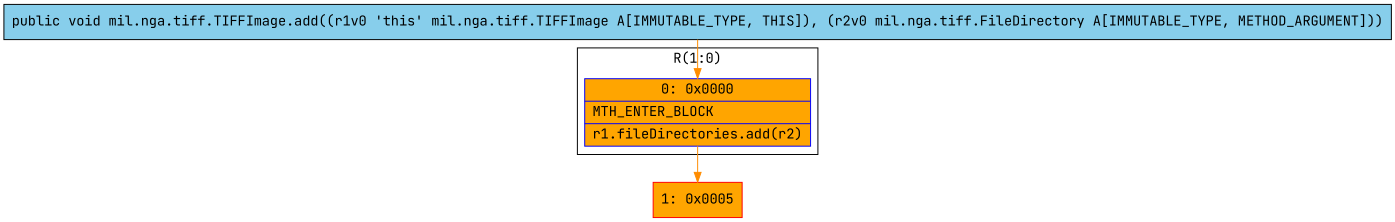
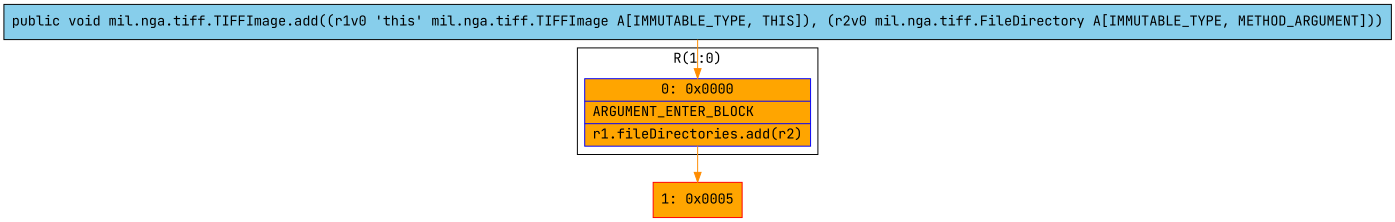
node "0: 0x0000": text "MTH_ENTER_BLOCK" -> "ARGUMENT_ENTER_BLOCK"
